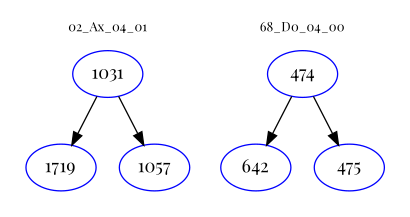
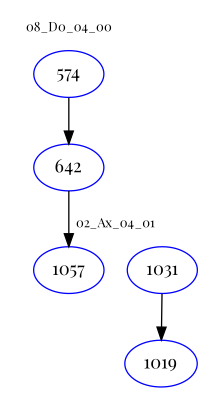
cluster "68_D0_04_00": label "68_D0_04_00" -> "08_D0_04_00"
node "474": label "474" -> "574"
edge "1031" -> "1057": now "642" -> "1057"
node "1719": label "1719" -> "1019"
node "475": removed
